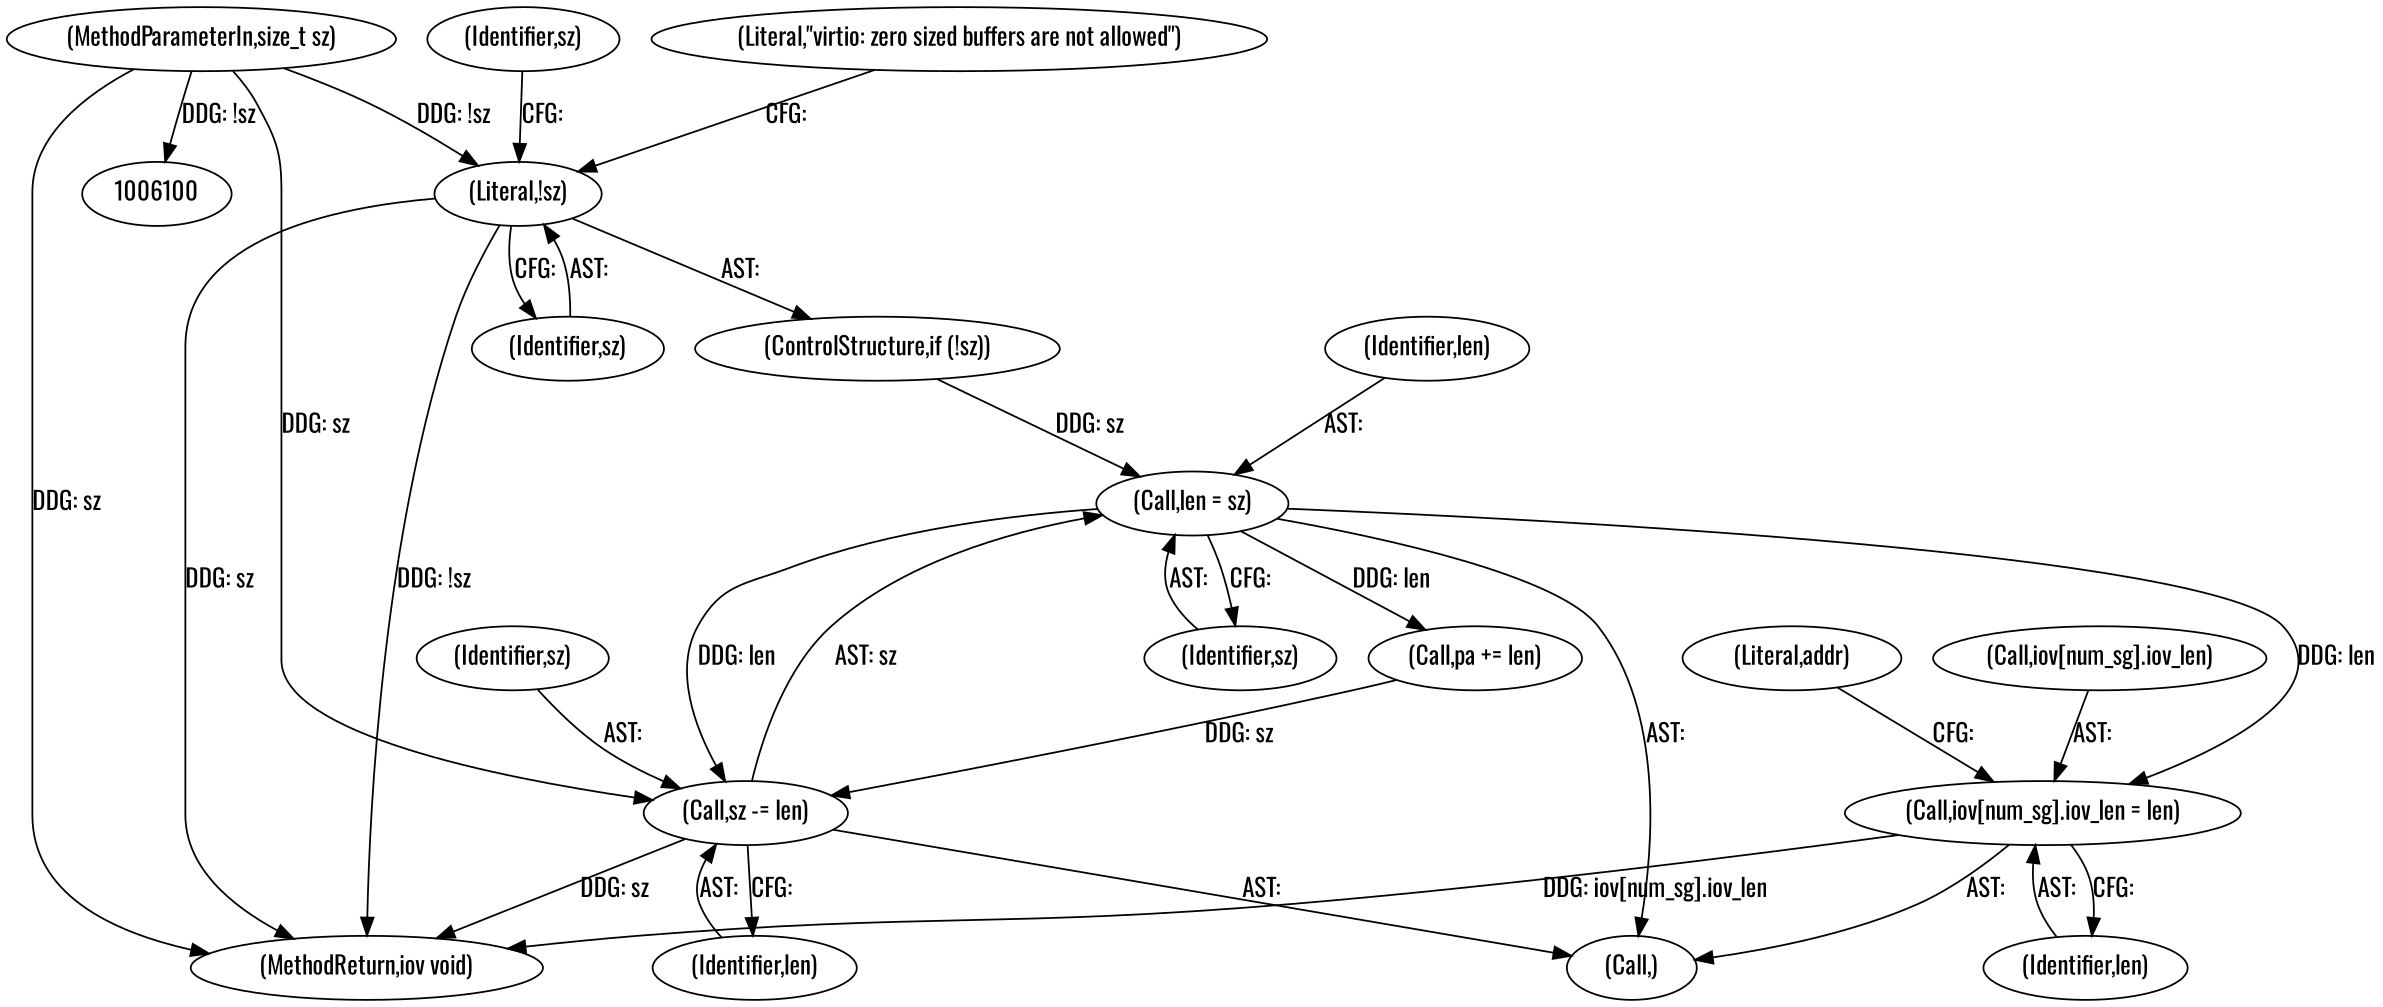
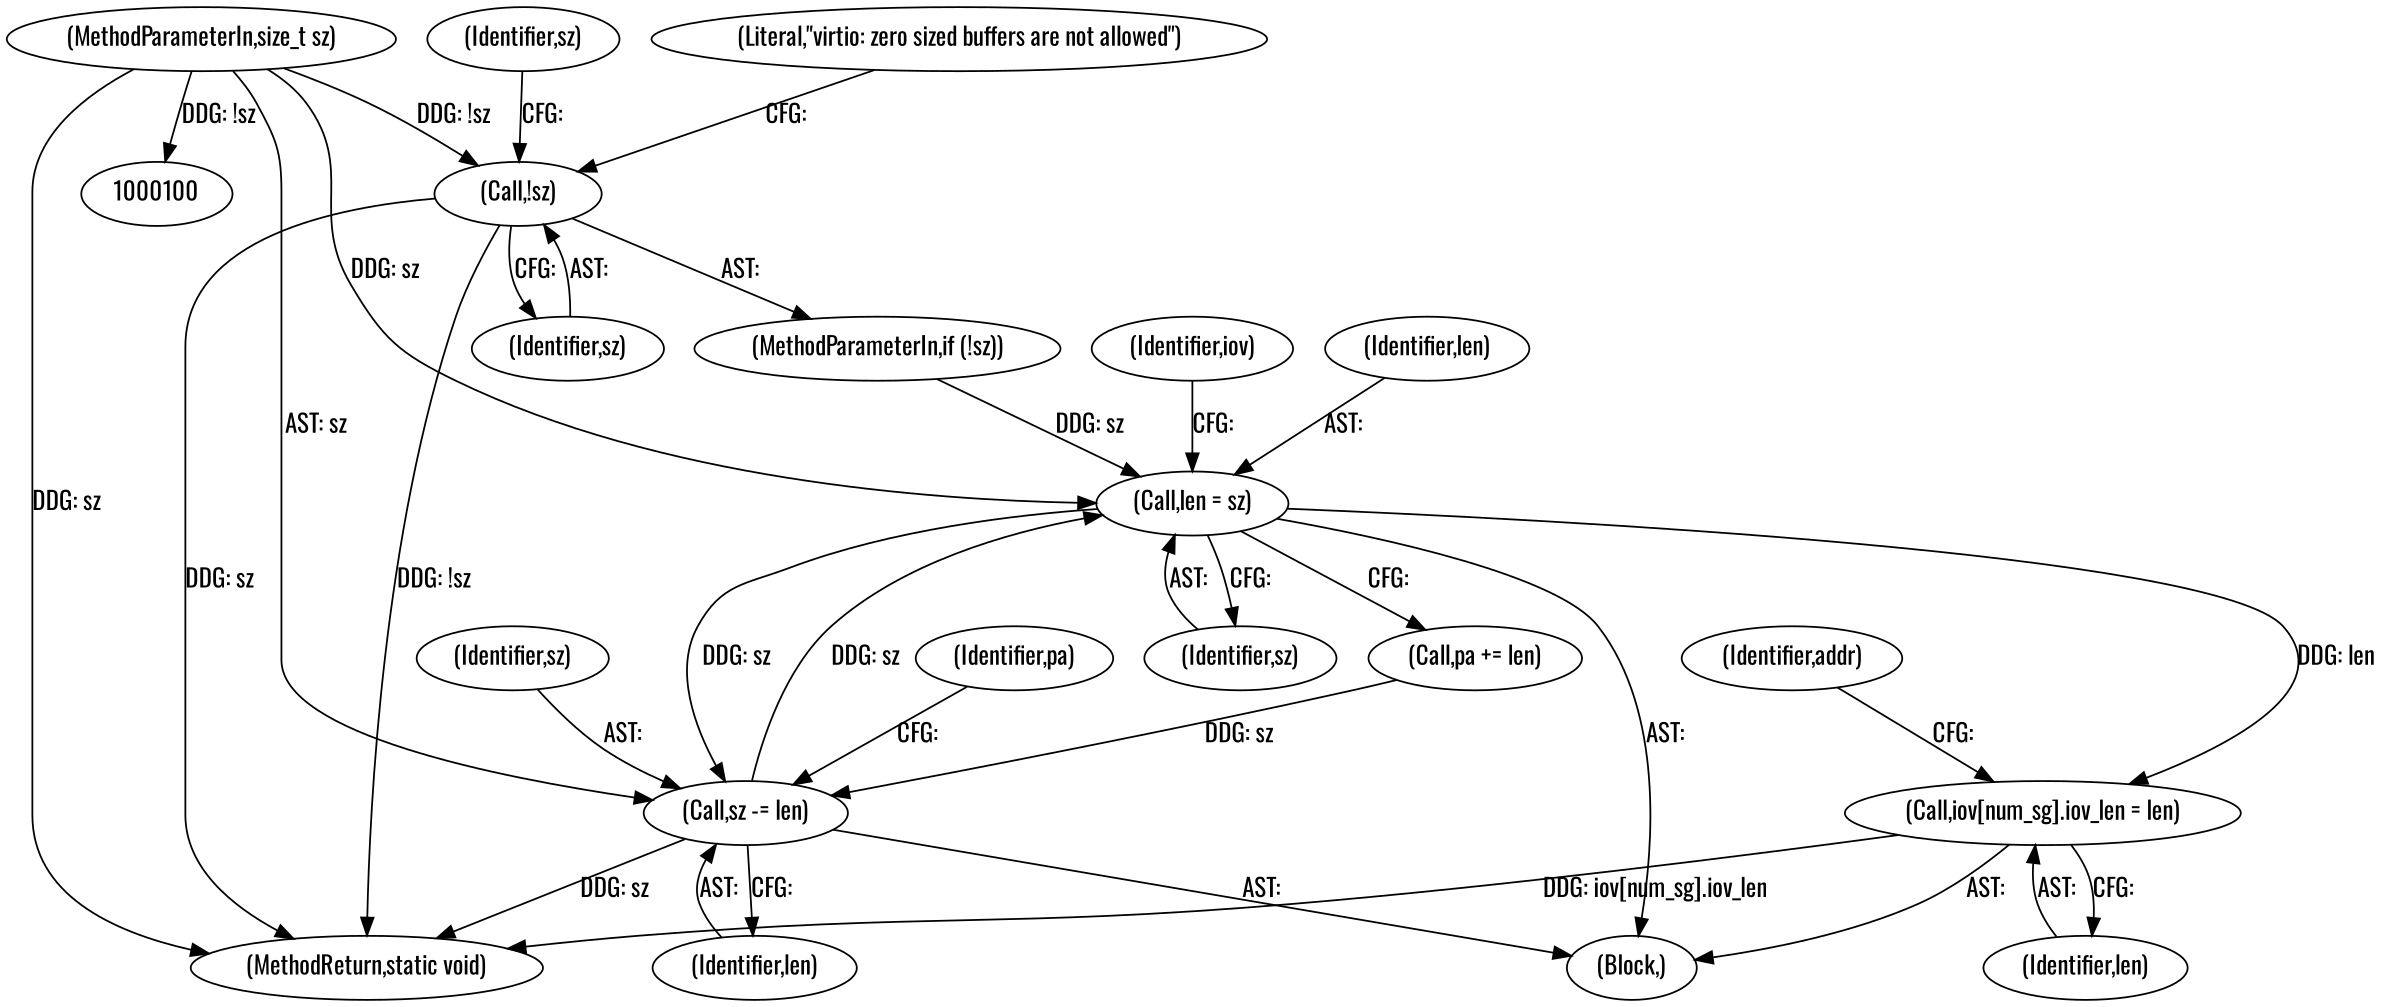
node "1006100": label "1006100" -> "1000100"
node "(Literal,!sz)": label "(Literal,!sz)" -> "(Call,!sz)"
node "(ControlStructure,if (!sz))": label "(ControlStructure,if (!sz))" -> "(MethodParameterIn,if (!sz))"
node "(Identifier,iov)": added
edge "(MethodParameterIn,size_t sz)" -> "(Call,sz -= len)": label "DDG: sz" -> "AST: sz"
edge "(MethodParameterIn,size_t sz)" -> "(Call,len = sz)": added, label "DDG: sz"
edge "(Call,len = sz)" -> "(Call,pa += len)": label "DDG: len" -> "CFG: "
edge "(Call,len = sz)" -> "(Call,sz -= len)": label "DDG: len" -> "DDG: sz"
edge "(Call,sz -= len)" -> "(Call,len = sz)": label "AST: sz" -> "DDG: sz"
node "(Identifier,pa)": added
node "(Literal,addr)": label "(Literal,addr)" -> "(Identifier,addr)"
node "(Call,iov[num_sg].iov_len)": removed
node "(MethodReturn,iov void)": label "(MethodReturn,iov void)" -> "(MethodReturn,static void)"
node "(Call,)": label "(Call,)" -> "(Block,)"
